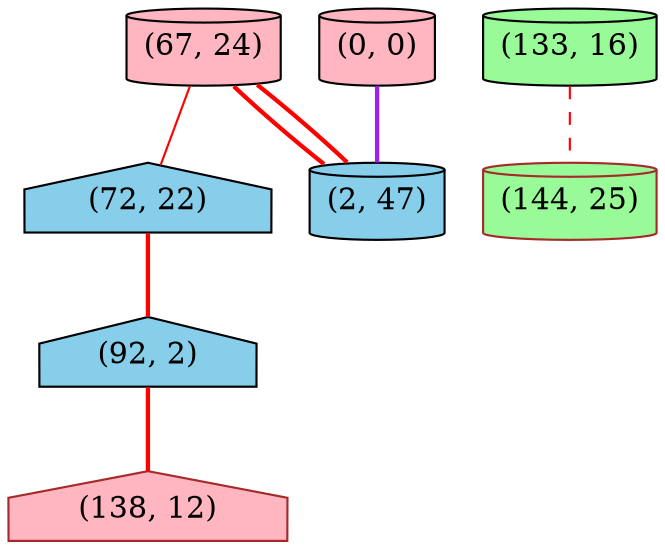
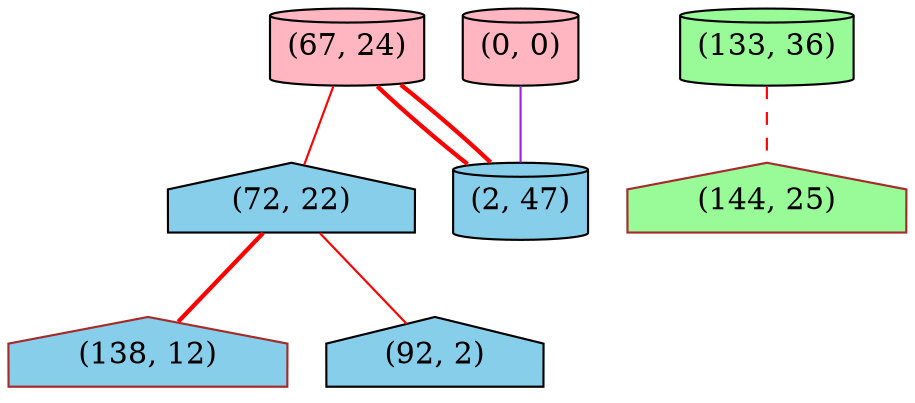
node "(133, 16)": label "(133, 16)" -> "(133, 36)"
edge "(0, 0)" -- "(2, 47)": style bold -> solid
node "(144, 25)": shape cylinder -> house
edge "(72, 22)" -- "(92, 2)": style bold -> solid
edge "(92, 2)" -- "(138, 12)": now "(72, 22)" -- "(138, 12)"
node "(138, 12)": fillcolor lightpink -> skyblue
